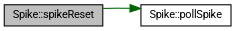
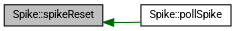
edge "Spike::spikeReset" -> "Spike::pollSpike": reversed
